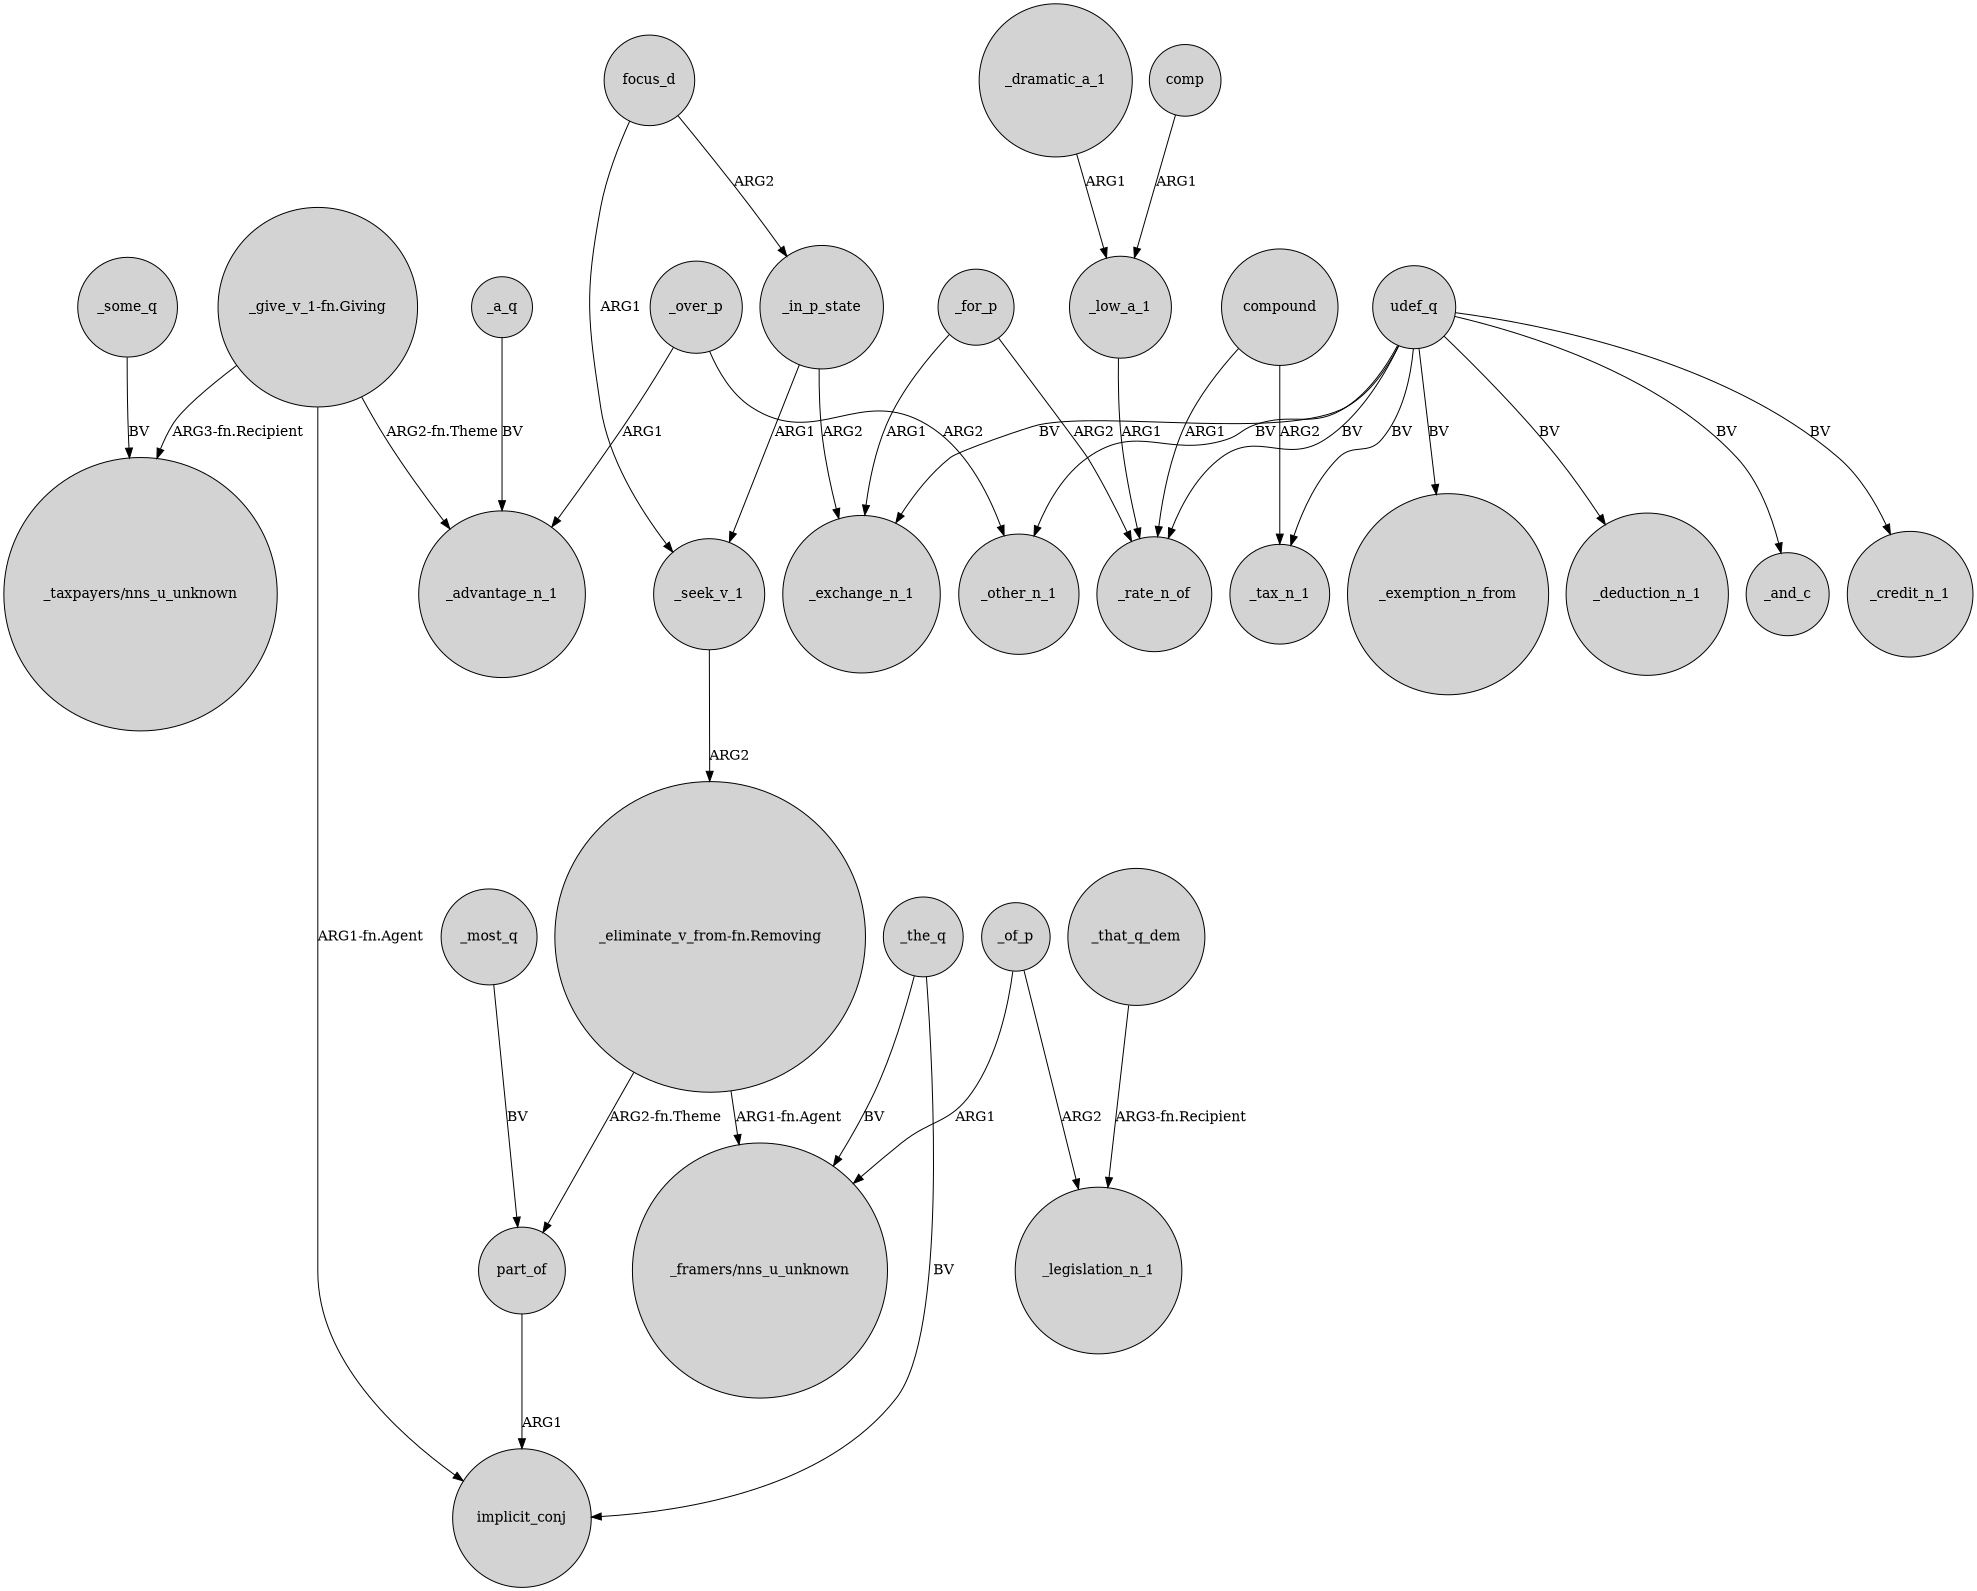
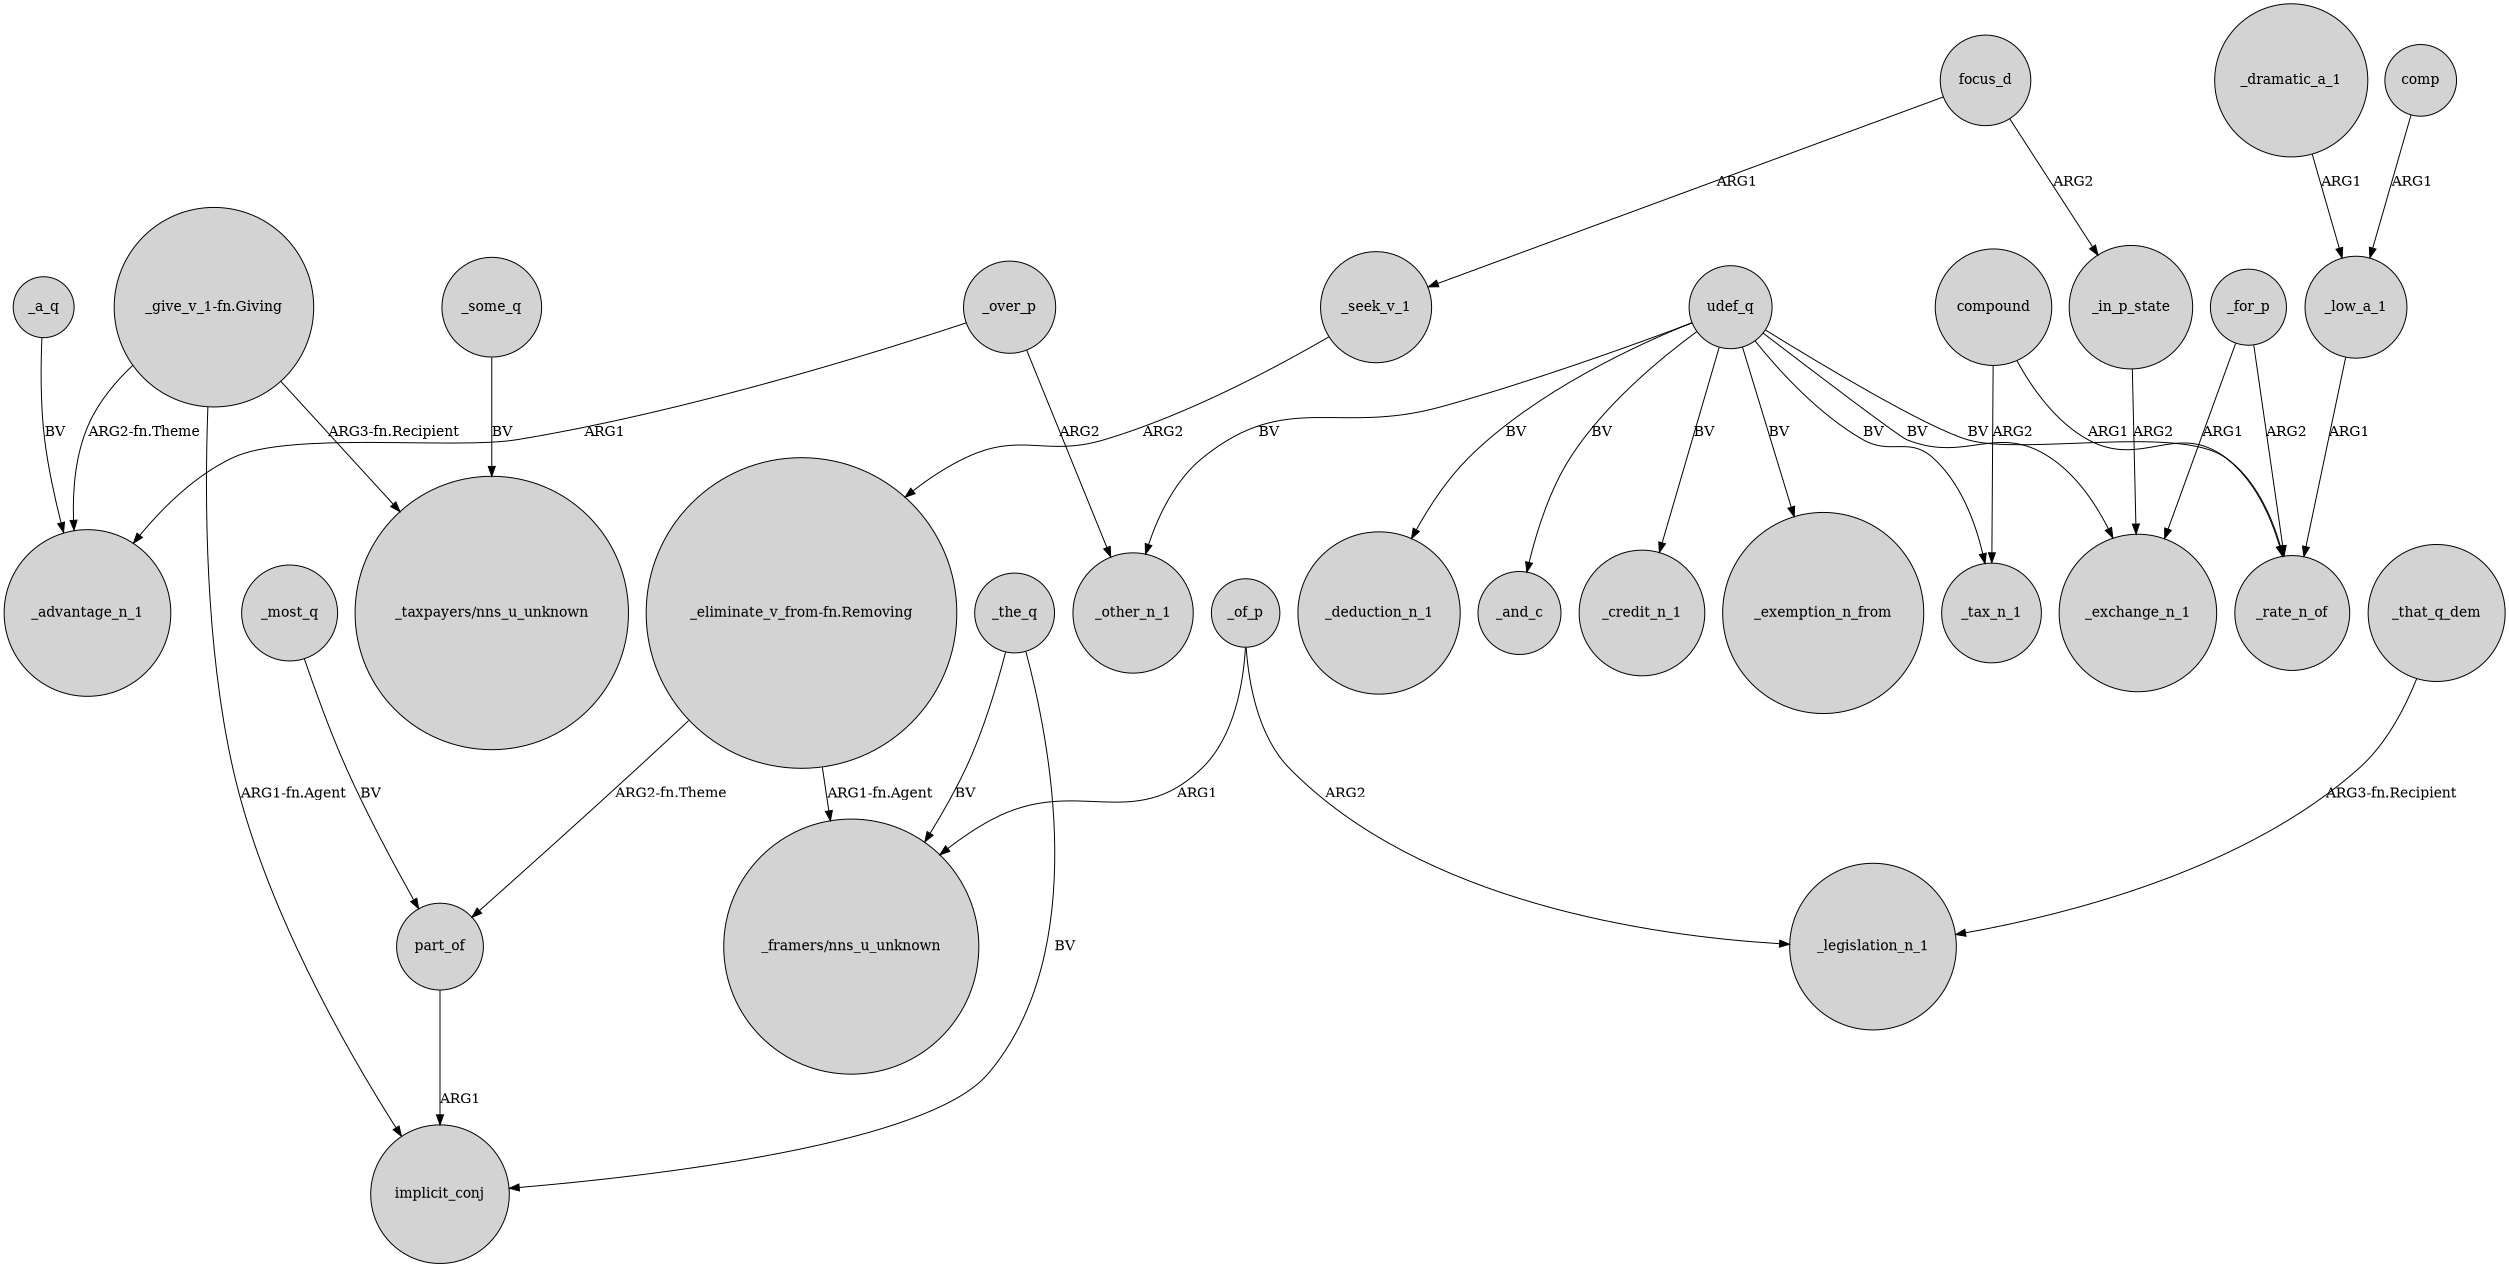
edge "_in_p_state" -> "_seek_v_1": removed, label "ARG1"
